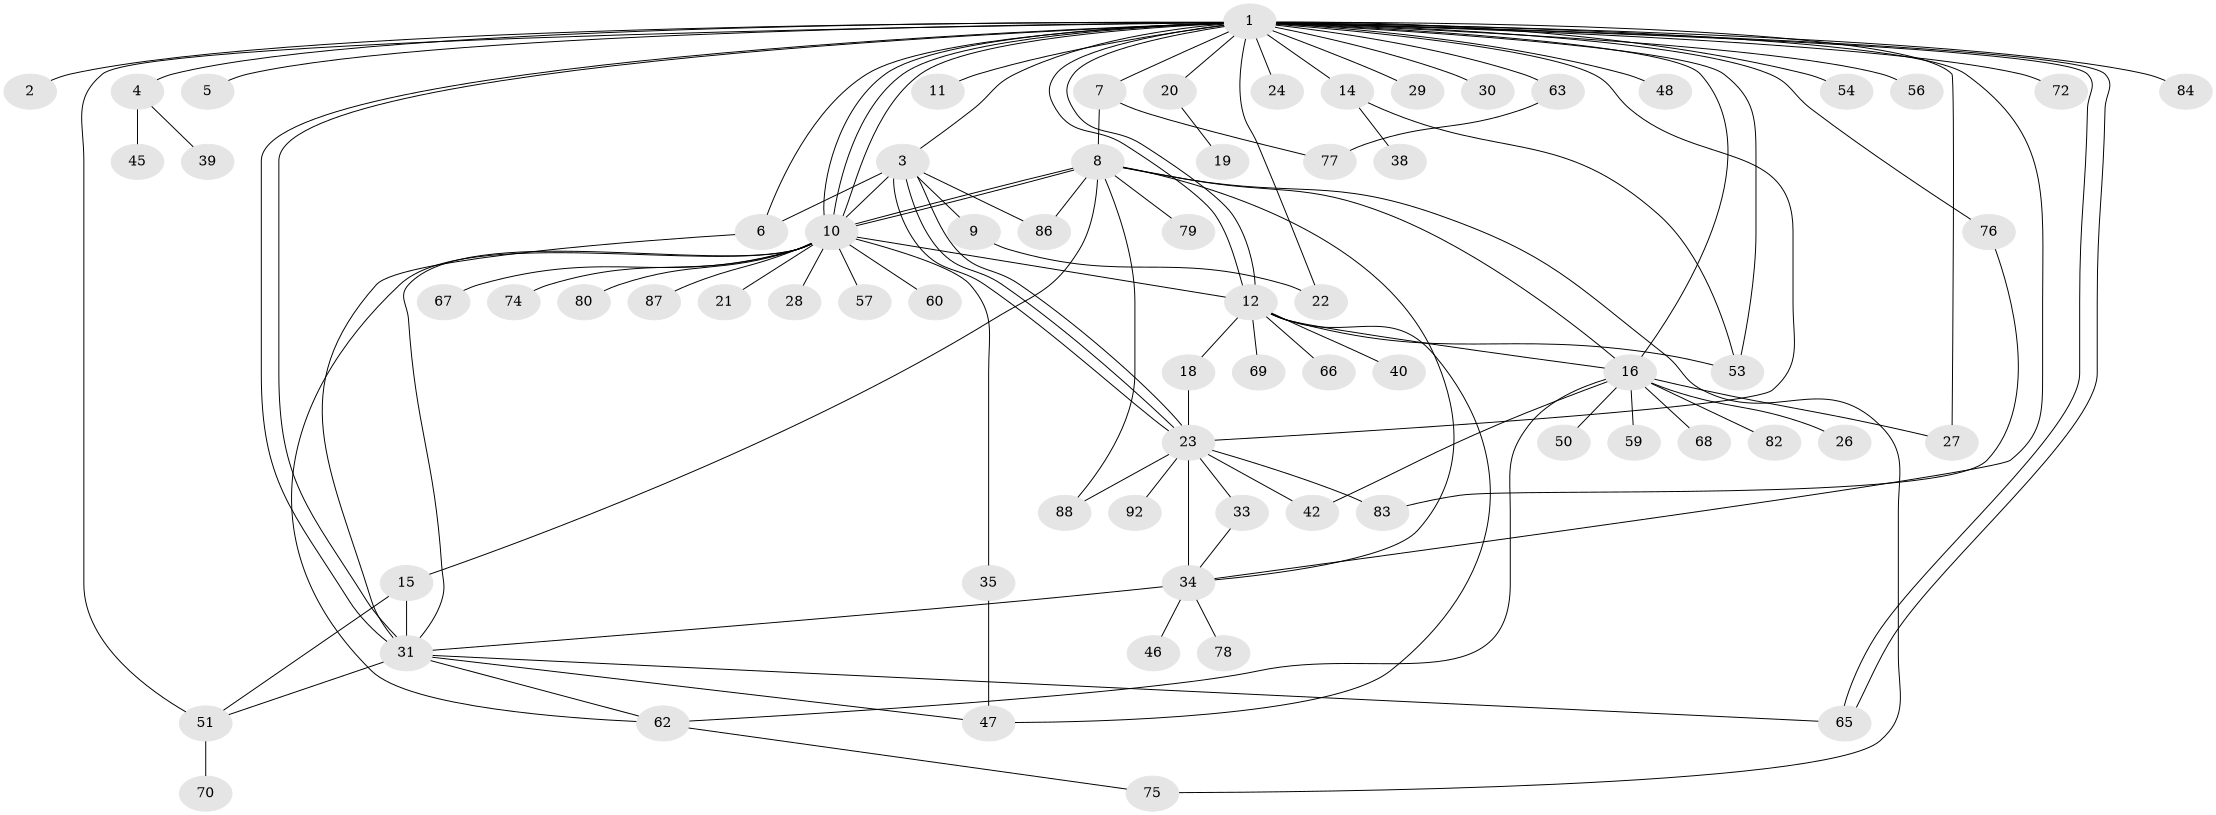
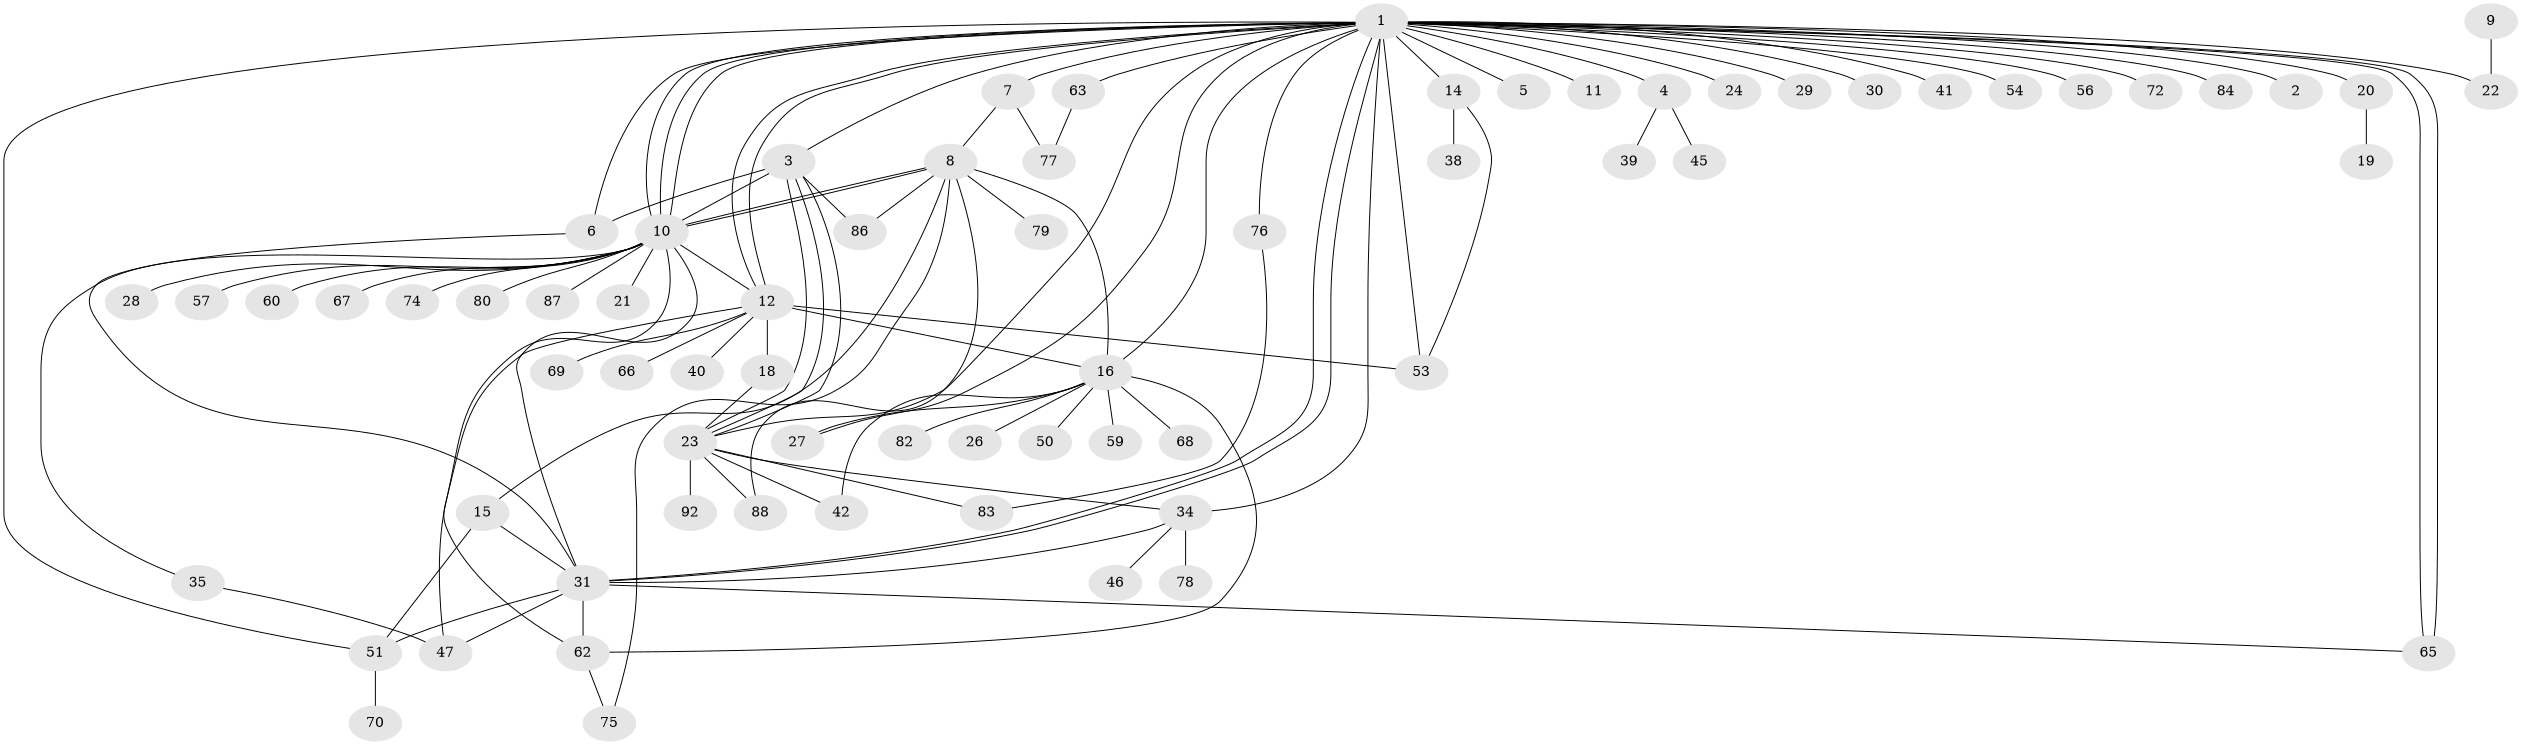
node "48": label "48" -> "41"
edge "3" -- "9": removed
edge "8" -- "34": removed
node "33": removed
